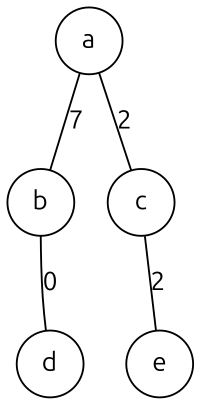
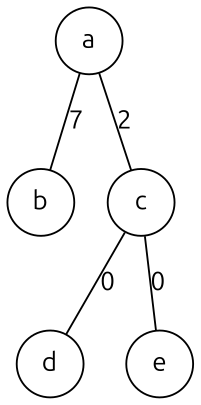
edge "b" -- "d": now "c" -- "d"
edge "c" -- "e": label "2" -> "0"
